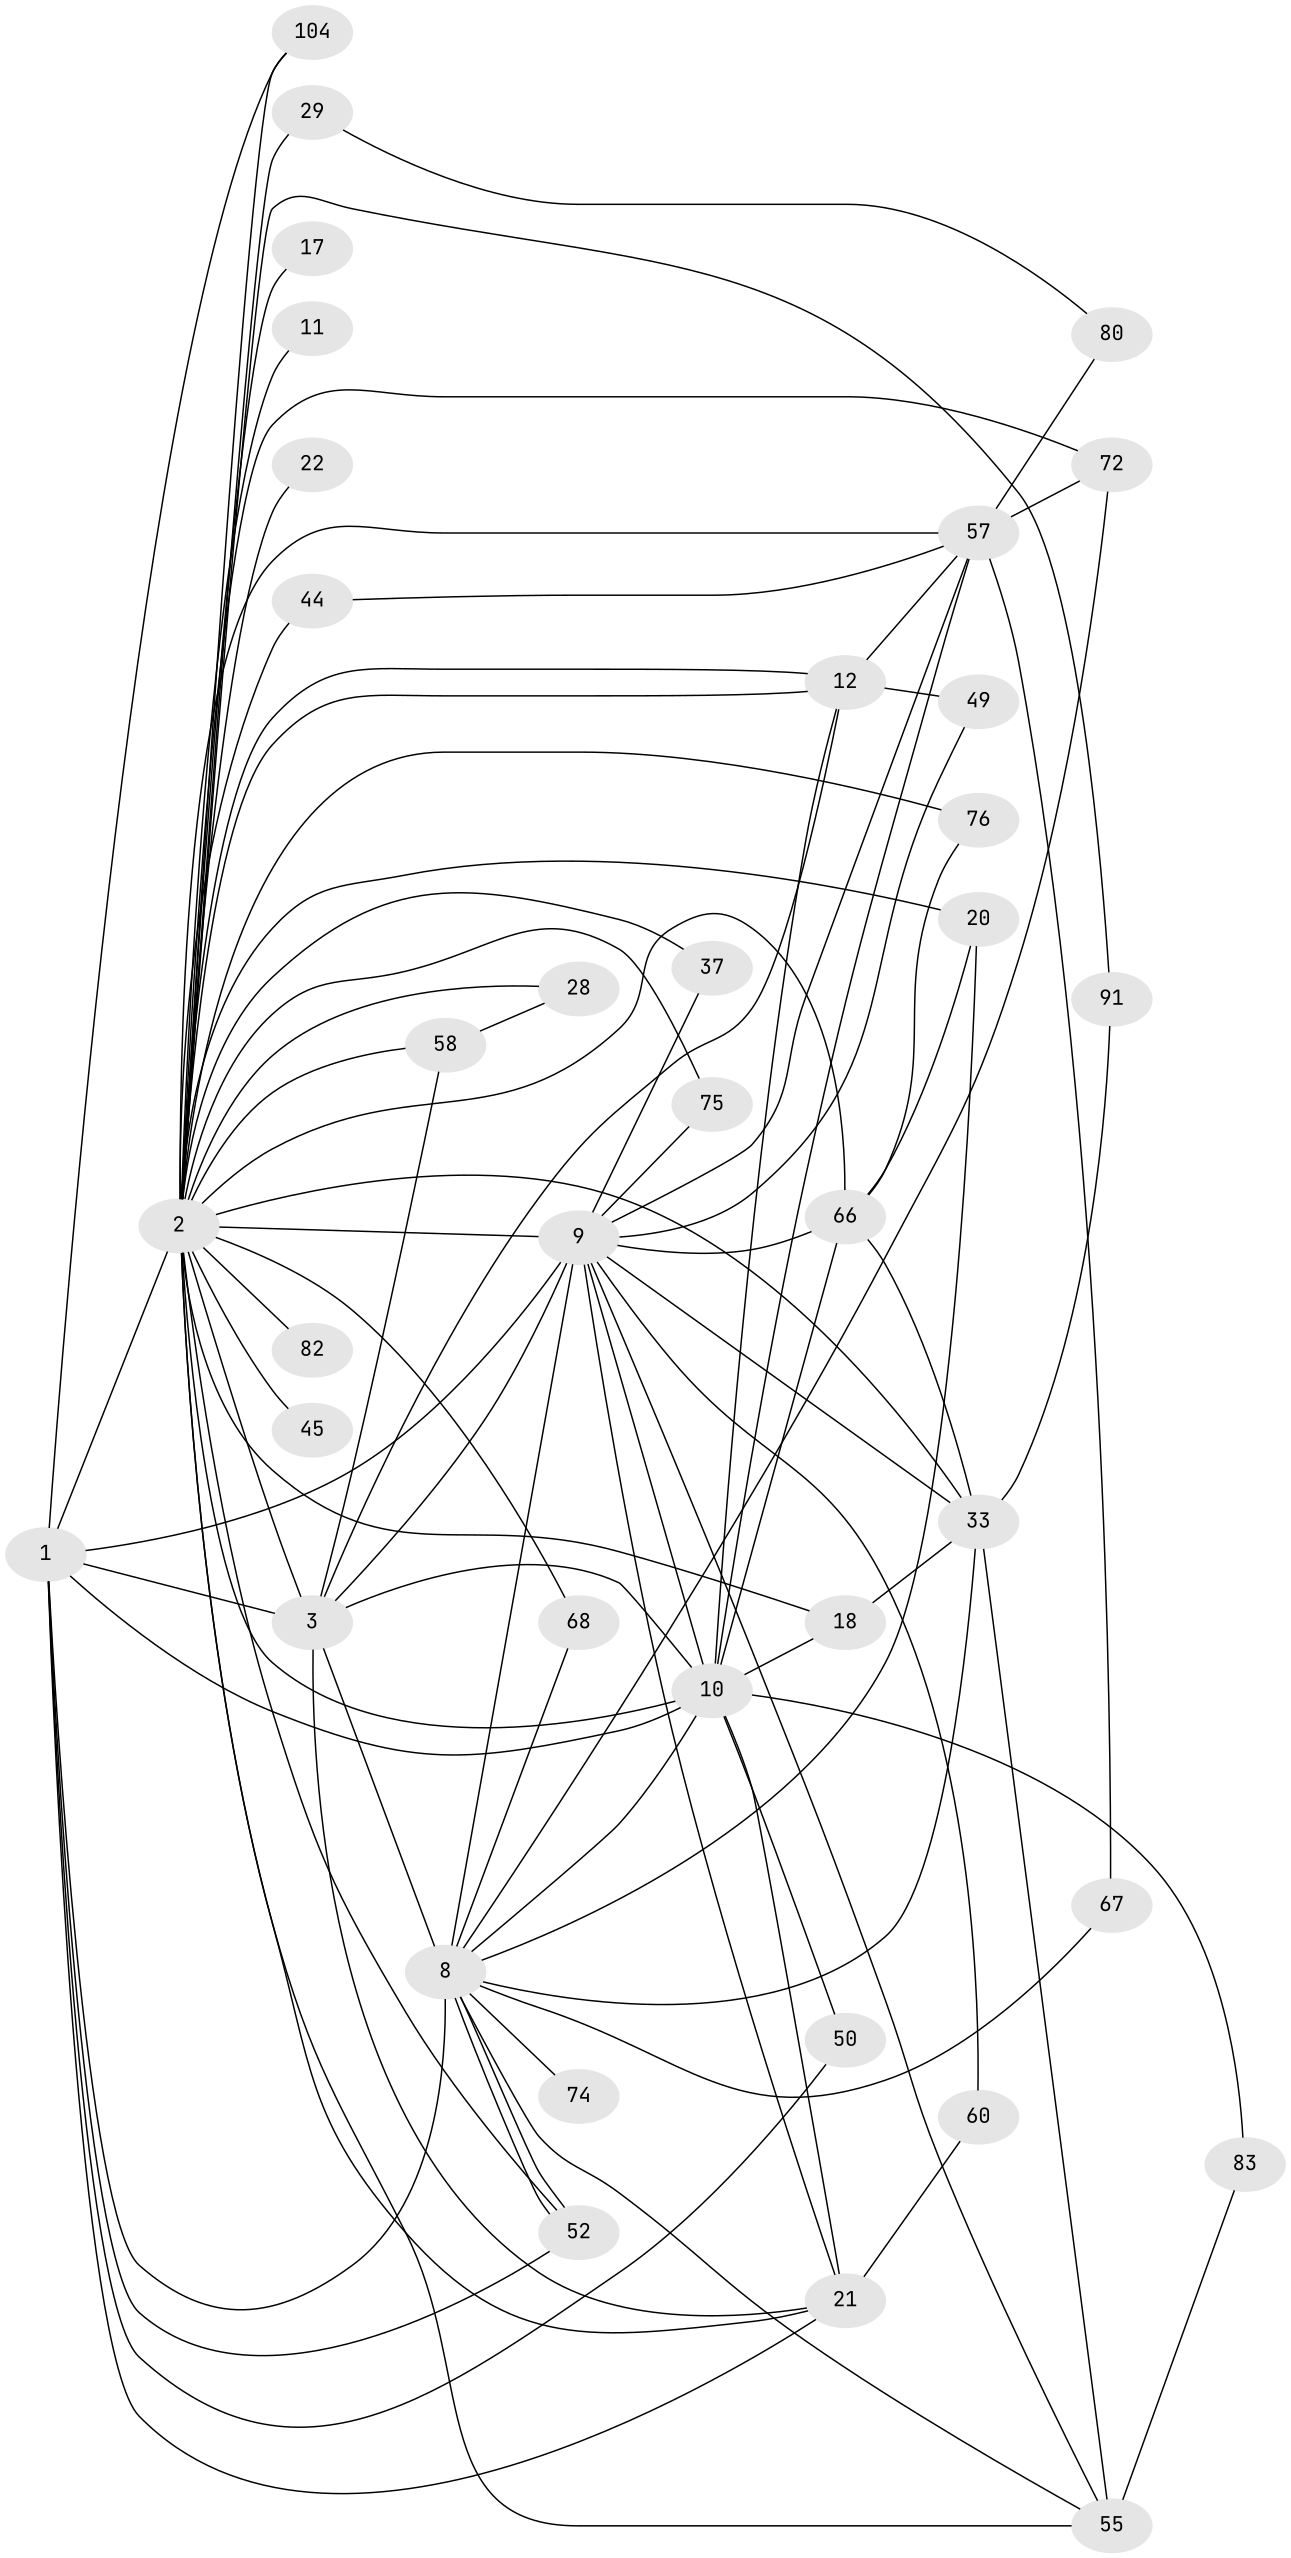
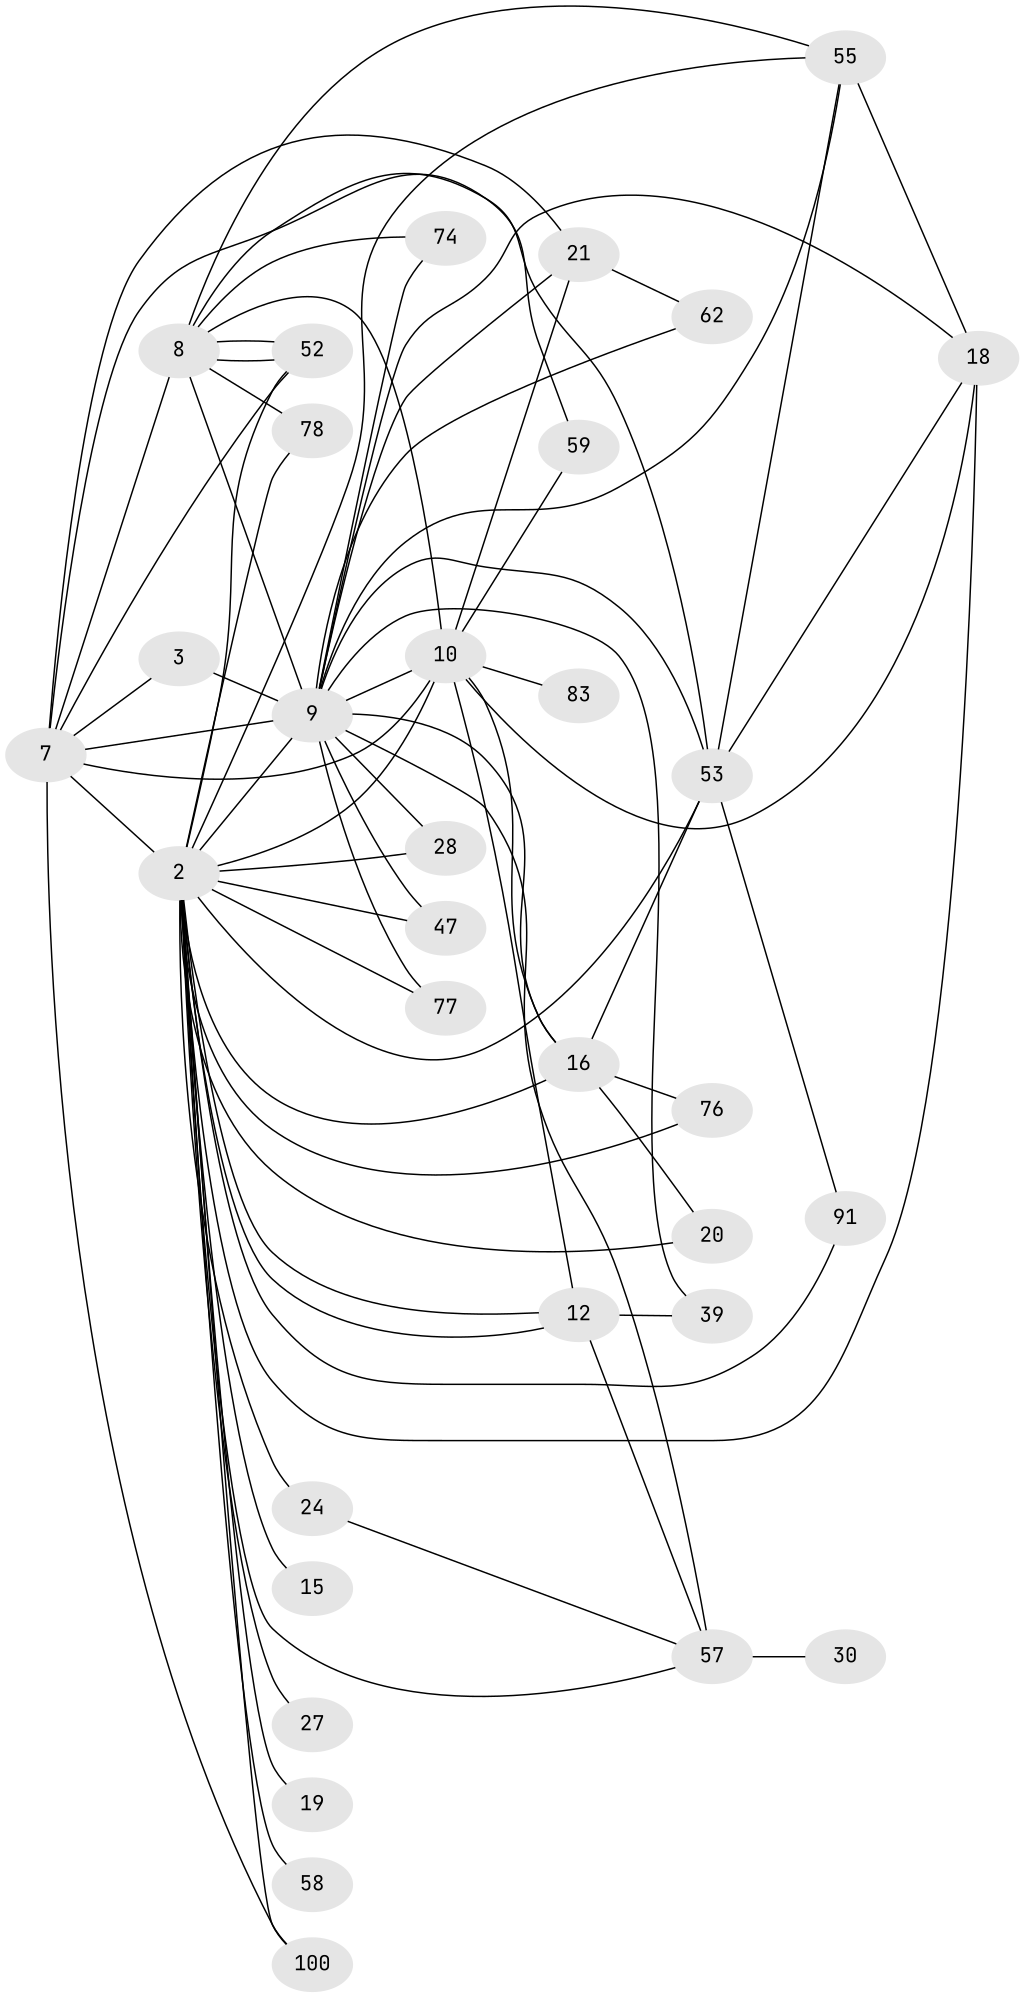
node "104": label "104" -> "100"
node "29": removed
edge "18" -- "9": added
node "17": label "17" -> "27"
node "11": label "11" -> "19"
node "80": label "80" -> "30"
edge "74" -- "9": added
node "22": removed
node "72": removed
node "44": label "44" -> "24"
node "49": label "49" -> "39"
node "37": label "37" -> "47"
edge "28" -- "58": now "28" -- "9"
node "75": label "75" -> "77"
edge "12" -- "3": removed
edge "57" -- "10": removed
node "66": label "66" -> "16"
edge "58" -- "3": removed
node "82": removed
edge "2" -- "3": removed
node "45": label "45" -> "15"
node "33": label "33" -> "53"
node "1": label "1" -> "7"
edge "3" -- "10": removed
edge "20" -- "8": removed
node "68": label "68" -> "78"
edge "3" -- "8": removed
node "67": removed
node "50": label "50" -> "59"
edge "2" -- "21": removed
edge "3" -- "21": removed
node "60": label "60" -> "62"
edge "83" -- "55": now "18" -- "55"
